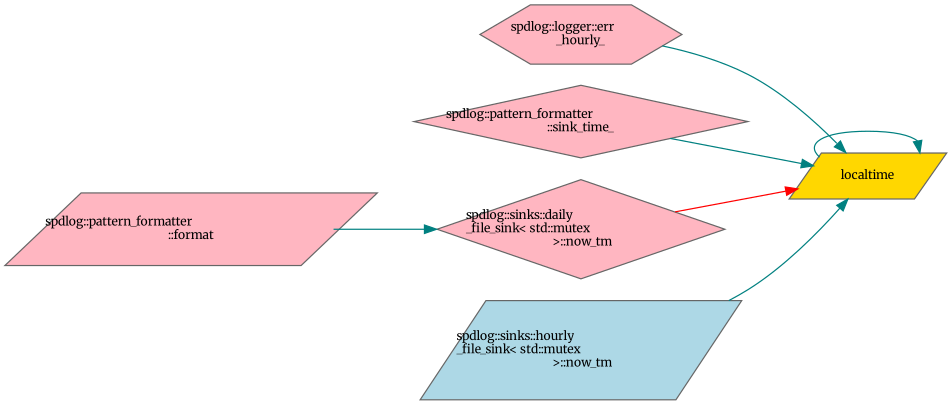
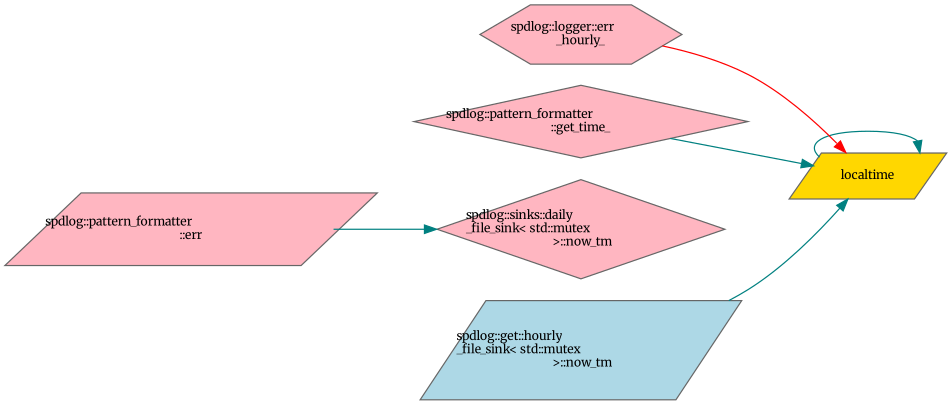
edge "spdlog::logger::err _hourly_" -> "localtime": color teal -> red
node "spdlog::pattern_formatter ::sink_time_": label "spdlog::pattern_formatter ::sink_time_" -> "spdlog::pattern_formatter ::get_time_"
edge "spdlog::sinks::daily _file_sink< std::mutex >::now_tm" -> "localtime": removed
node "spdlog::pattern_formatter ::format": label "spdlog::pattern_formatter ::format" -> "spdlog::pattern_formatter ::err"
node "spdlog::sinks::hourly _file_sink< std::mutex >::now_tm": label "spdlog::sinks::hourly _file_sink< std::mutex >::now_tm" -> "spdlog::get::hourly _file_sink< std::mutex >::now_tm"
